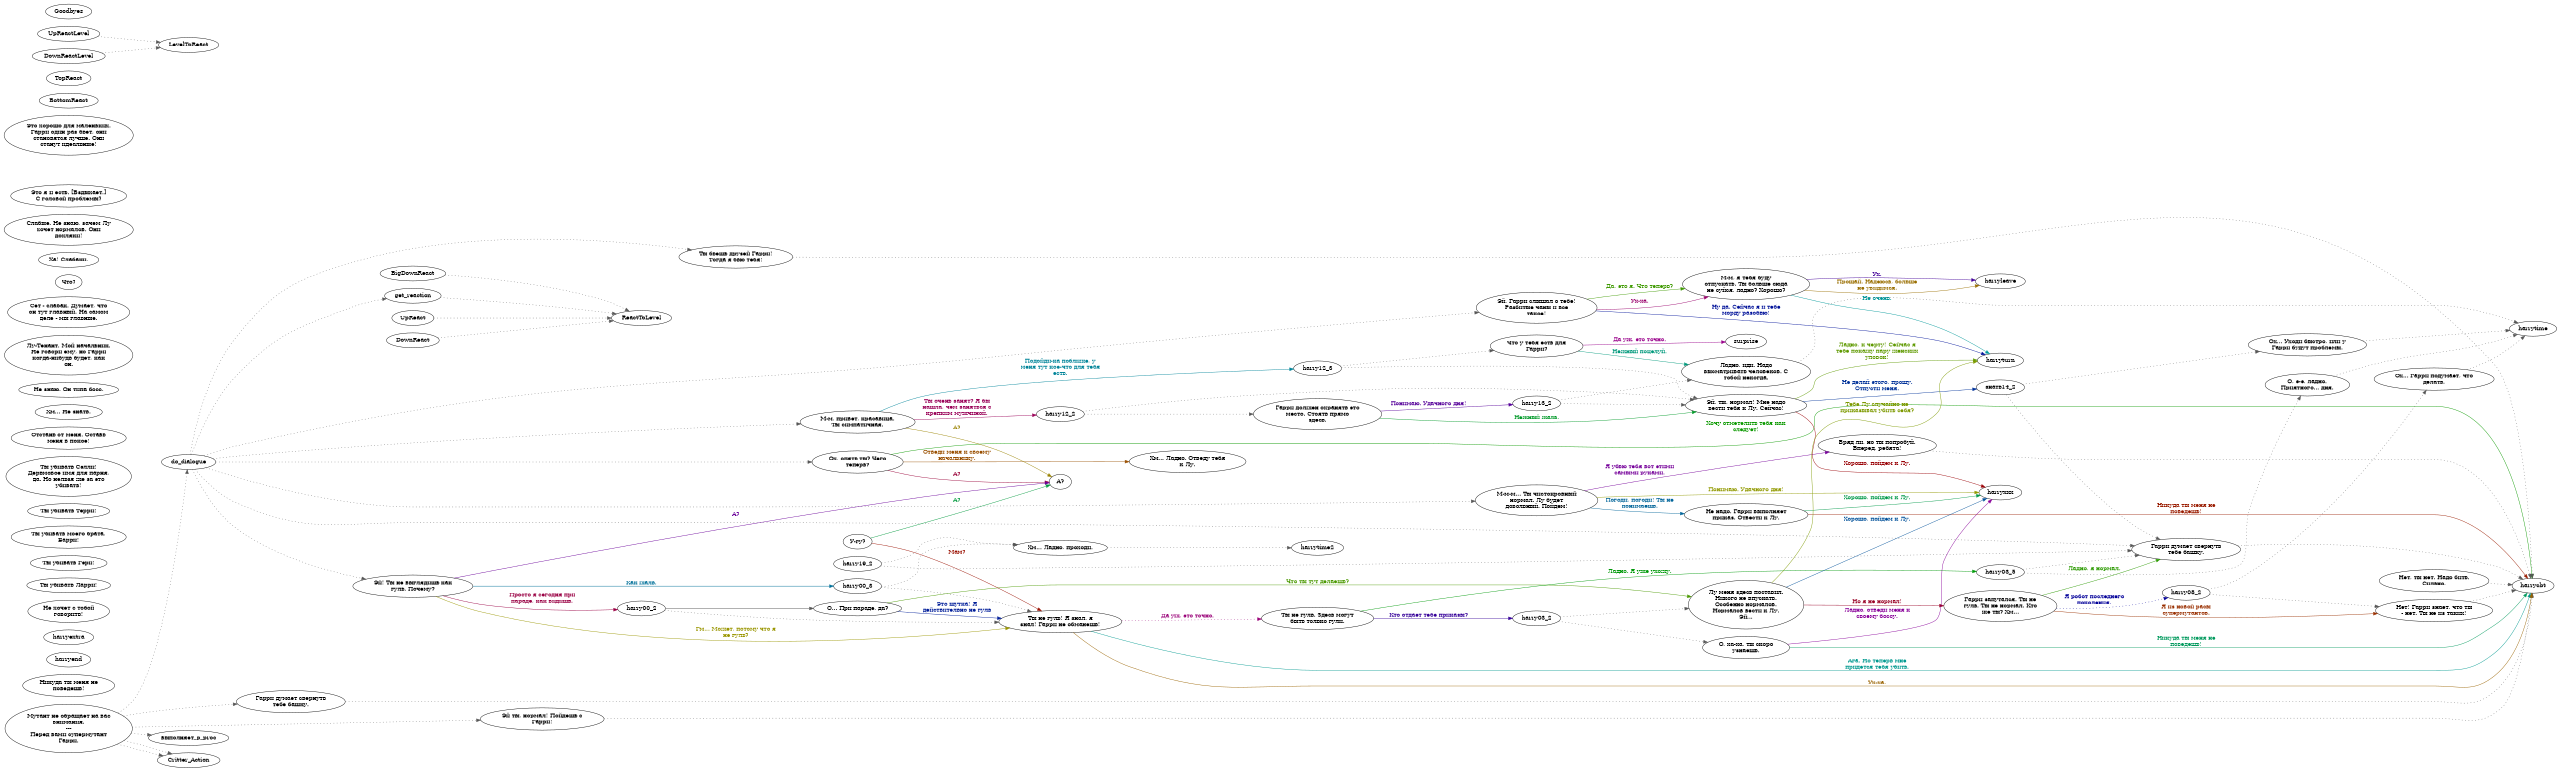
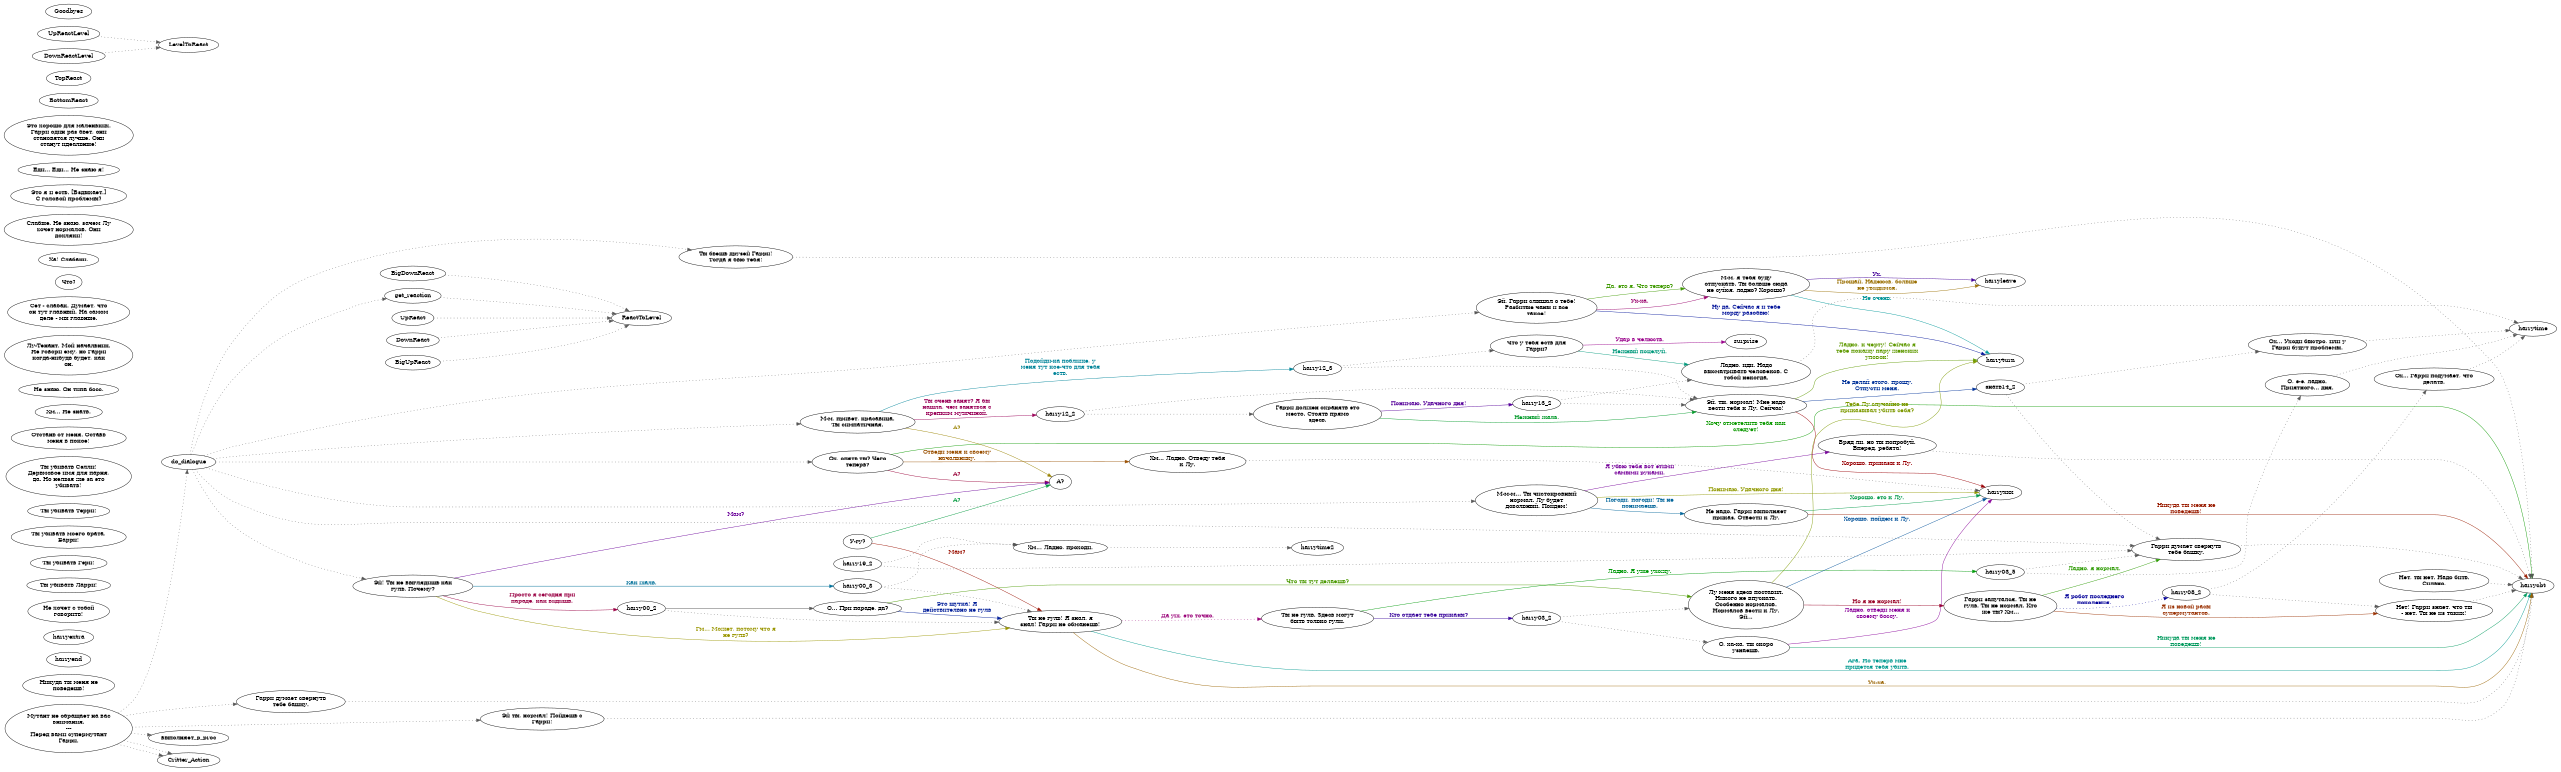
node "Еди... Еди... Не знаю я!": added
edge "Что у тебя есть для Гарри?" -> "surprise": label "Да уж, это точно." -> "Удар в челюсть."
node "BigUpReact": added
edge "Хм... Ладно. Отведу тебя к Лу." -> "harryxxx": added
edge "Эй, ты, нормал! Мне надо вести тебя к Лу. Сейчас!" -> "harryxxx": label "Хорошо, пойдем к Лу." -> "Хорошо, приказы к Лу."
edge "Не надо. Гарри выполняет приказ. Отвести к Лу." -> "harryxxx": label "Хорошо, пойдем к Лу." -> "Хорошо, это к Лу."
edge "Эй! Ты не выглядишь как гуль. Почему?" -> "А?": label "А?" -> "Мам?"
